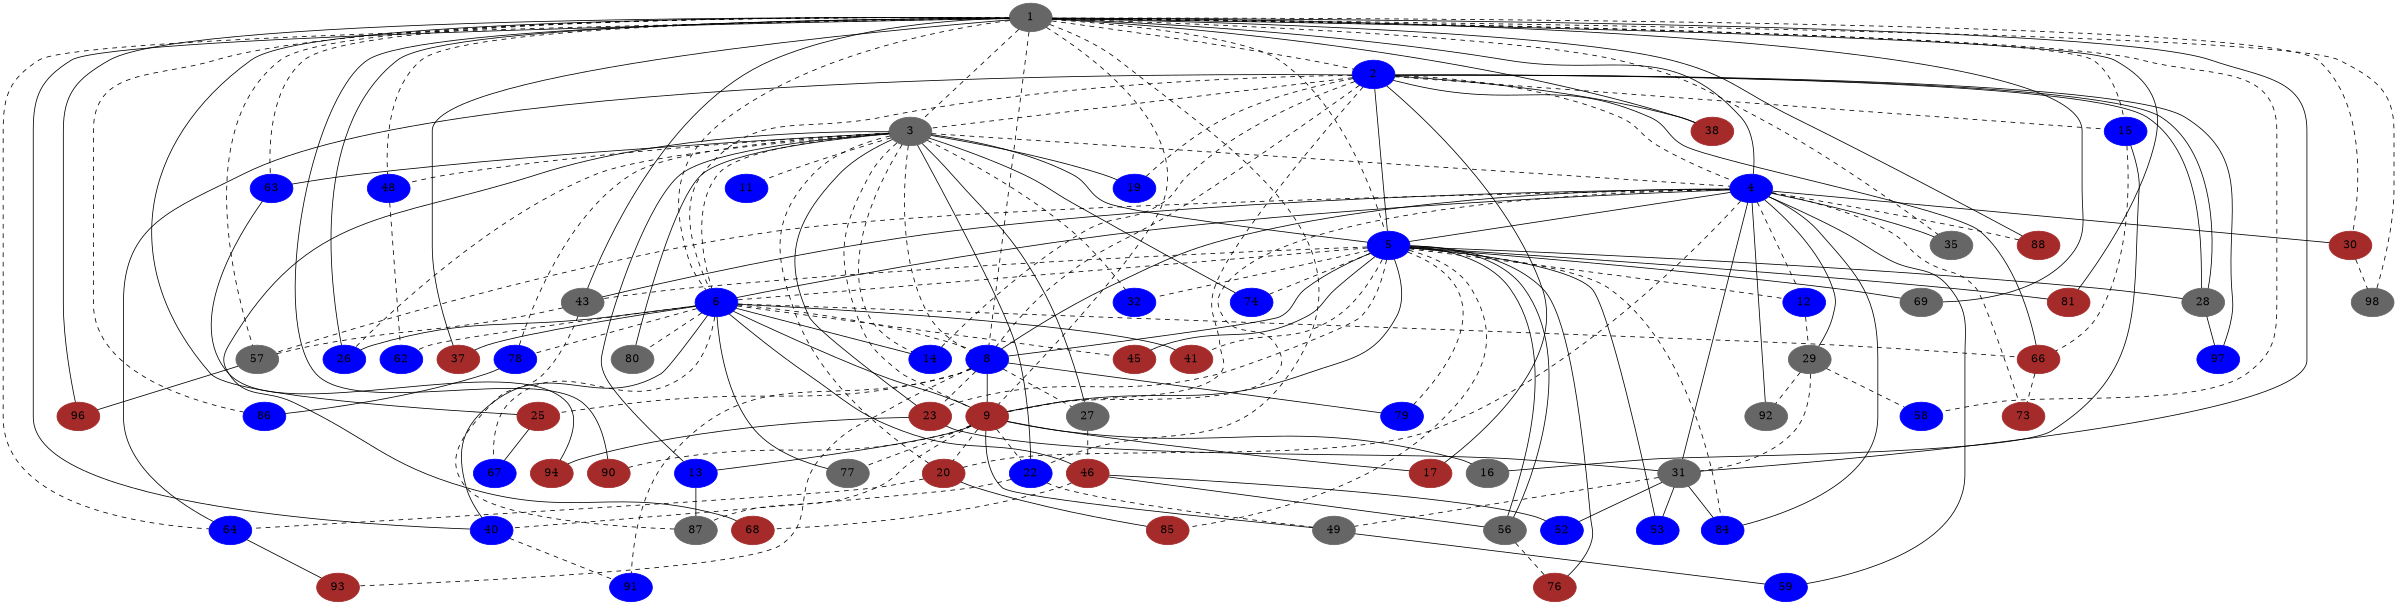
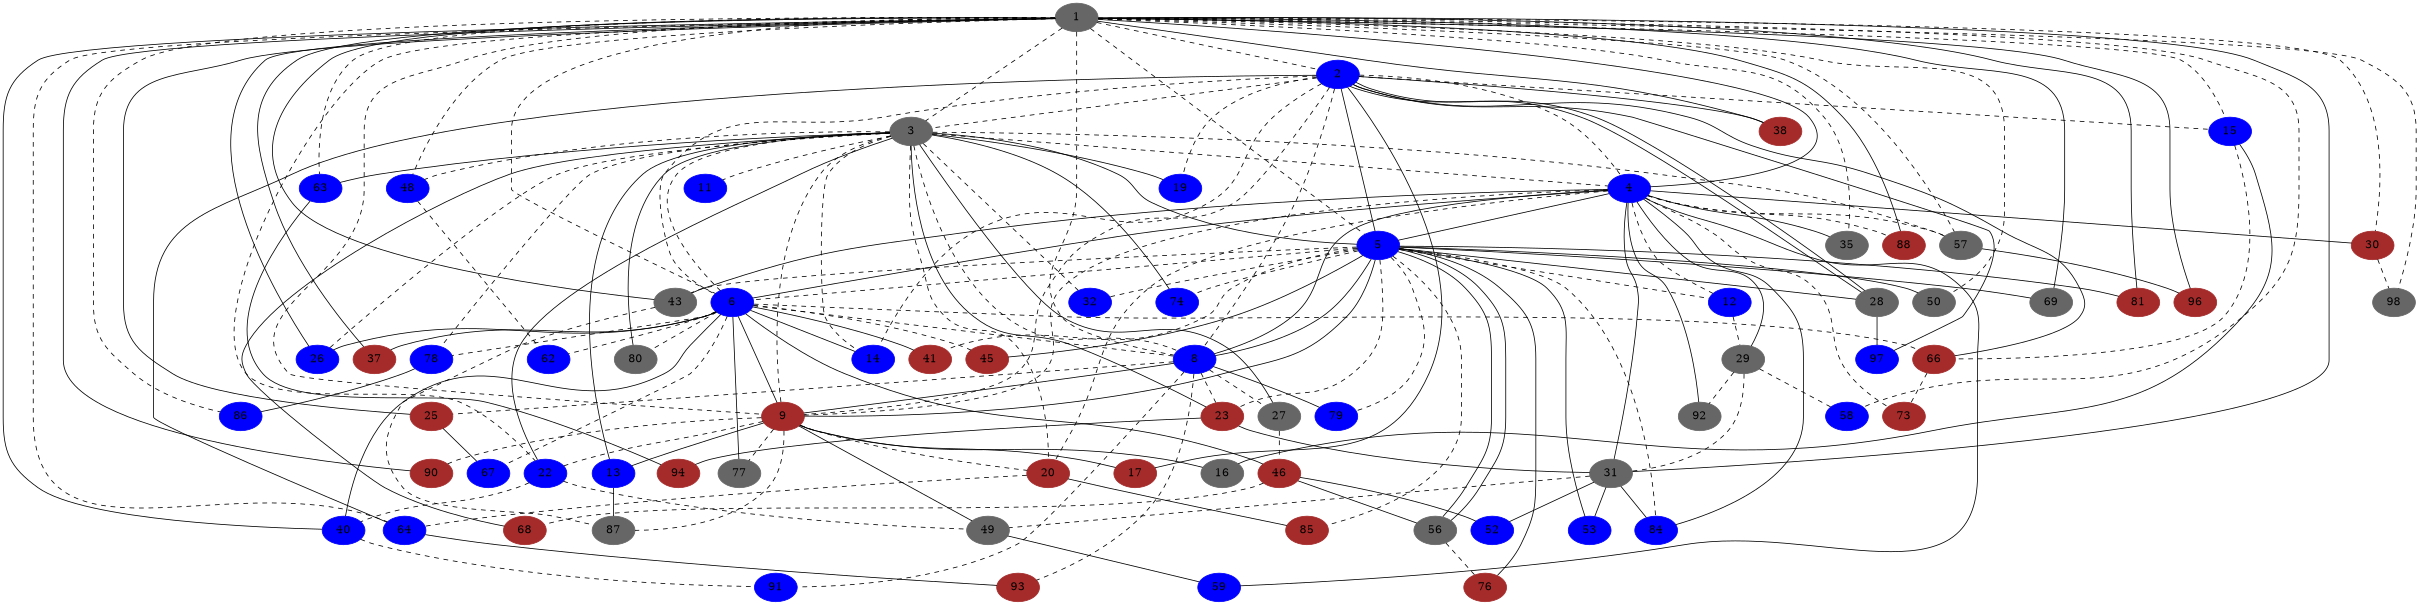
node "50": added
edge "43" -- "57": now "3" -- "57"
